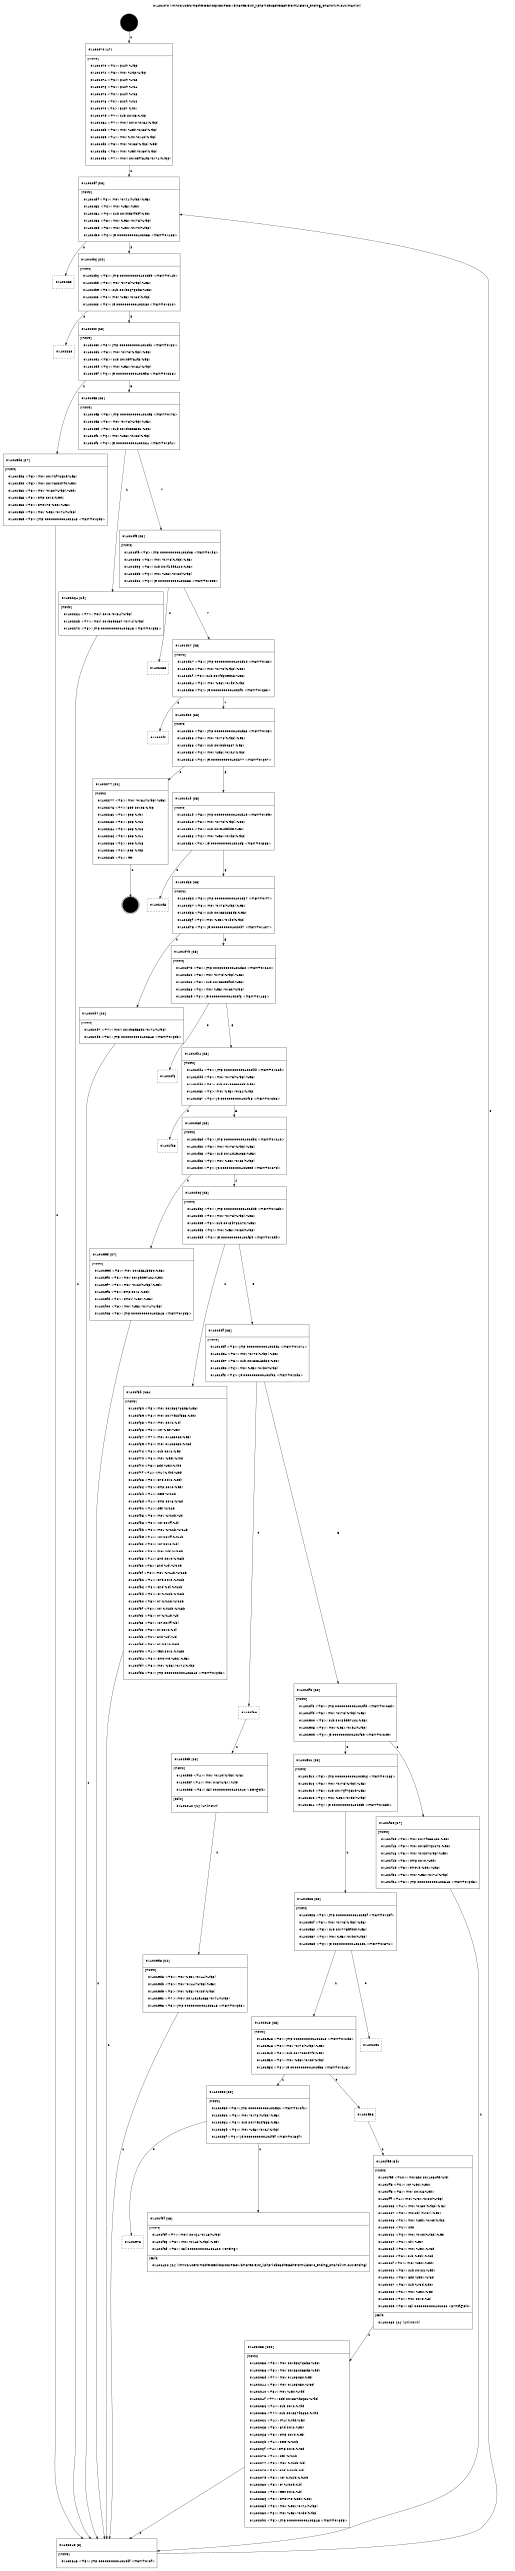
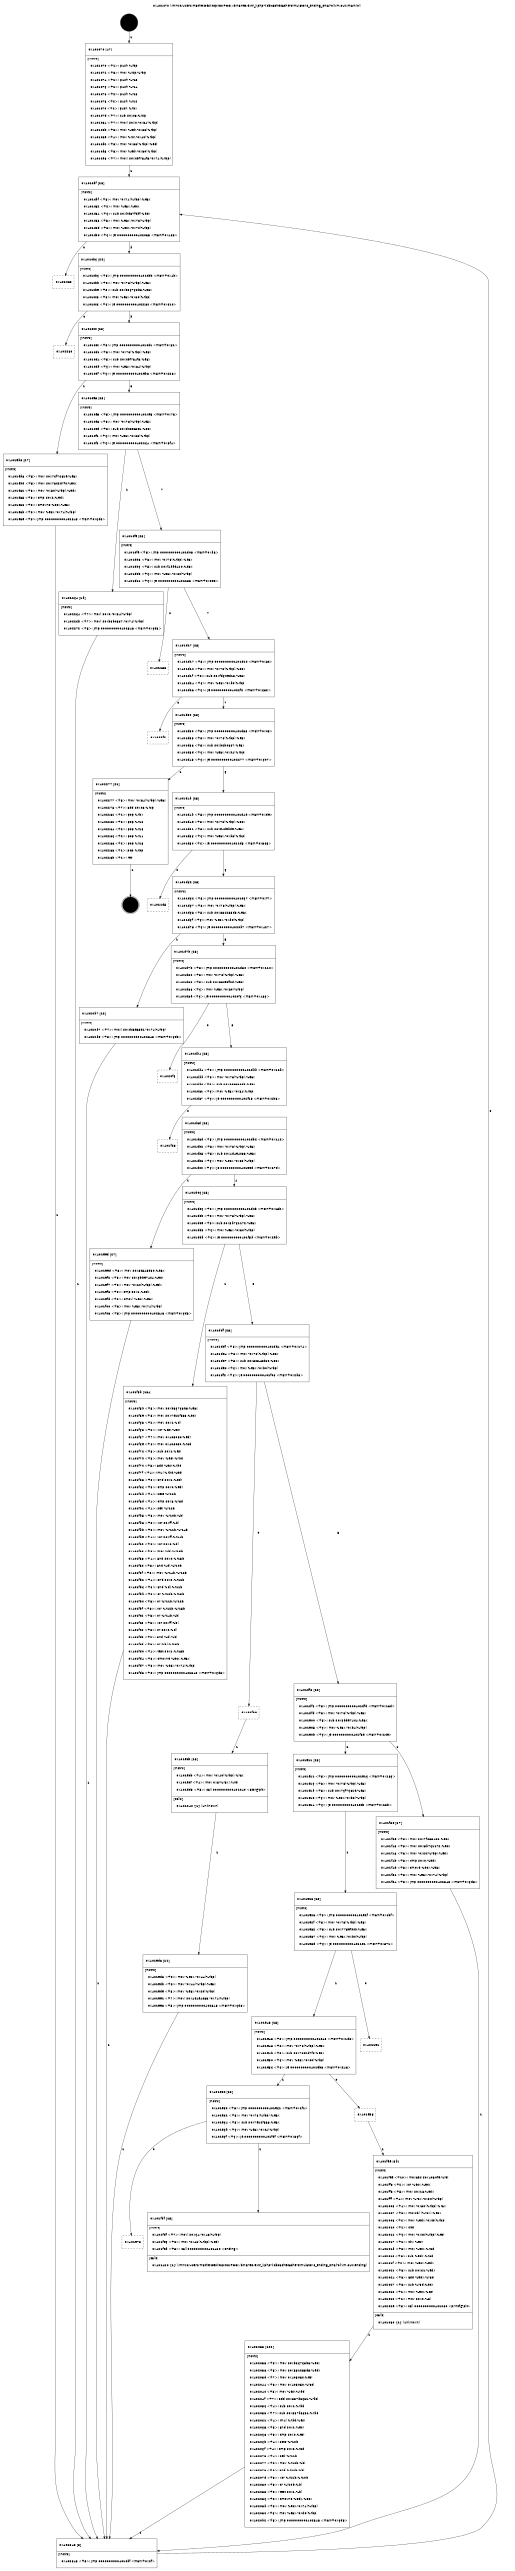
edge "0x401d94 [25]" -> "0x401dad [25]": removed, label "5"
